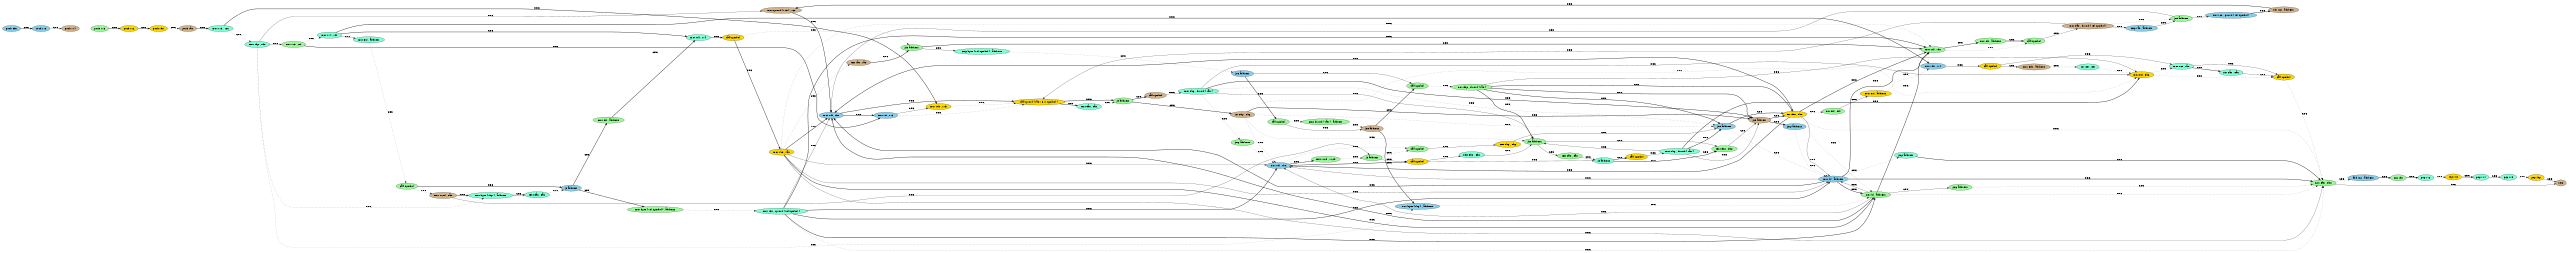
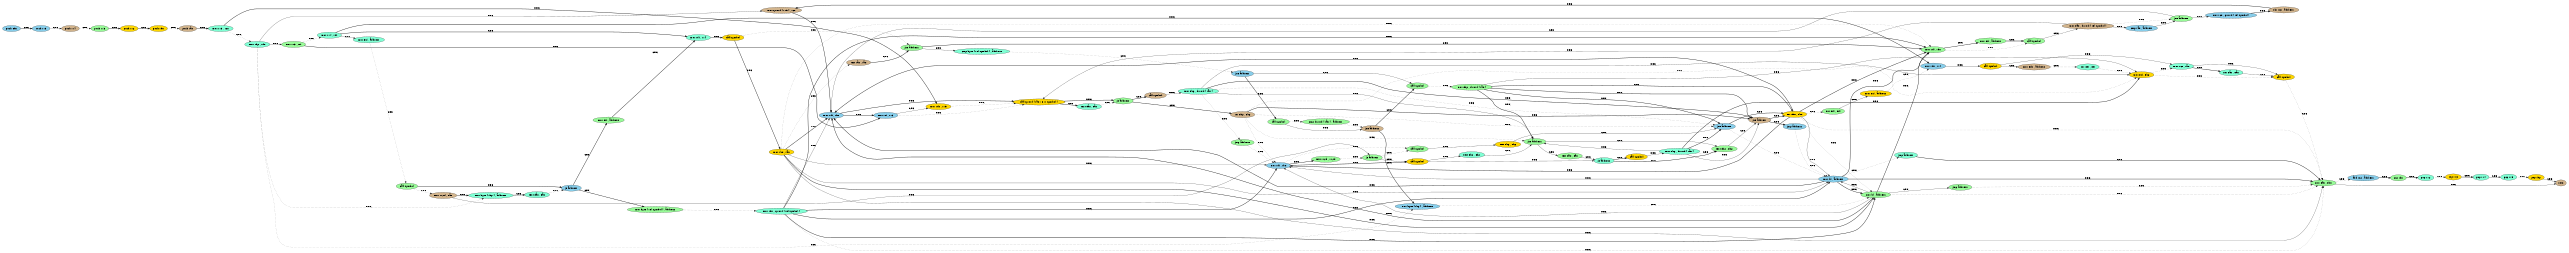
edge "push r14" -> "push r13": added, label "CFG"
